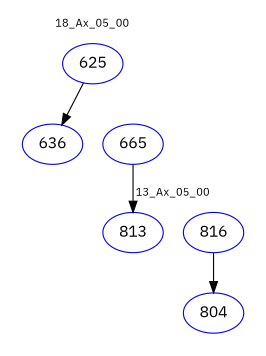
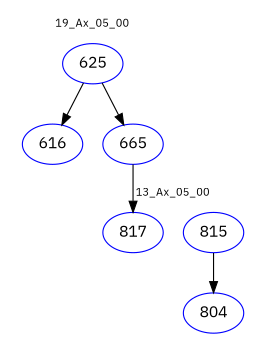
cluster "18_Ax_05_00": label "18_Ax_05_00" -> "19_Ax_05_00"
edge "625" -> "665": added
node "636": label "636" -> "616"
node "813": label "813" -> "817"
node "816": label "816" -> "815"
